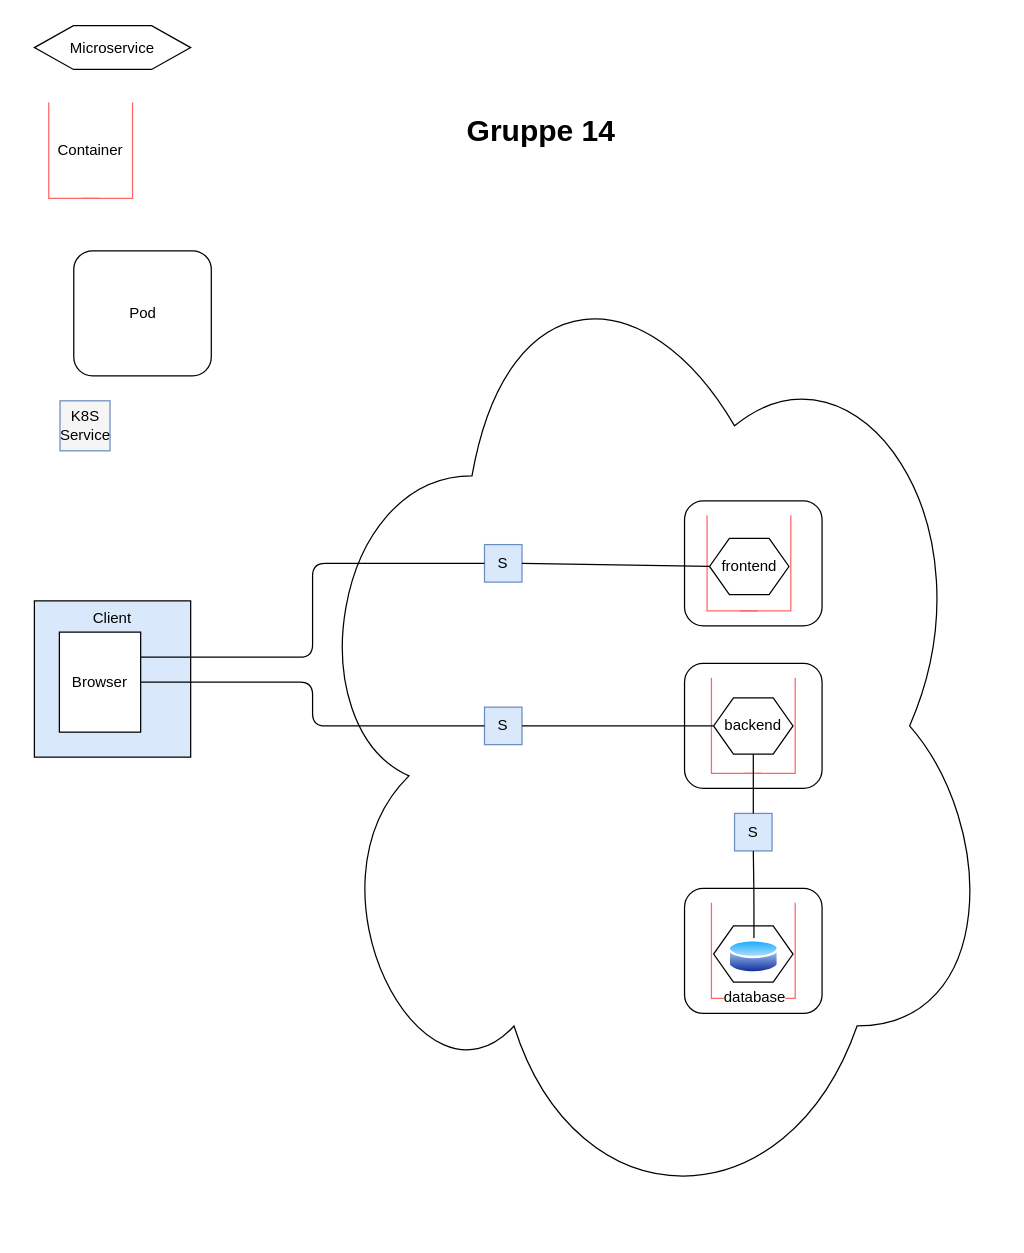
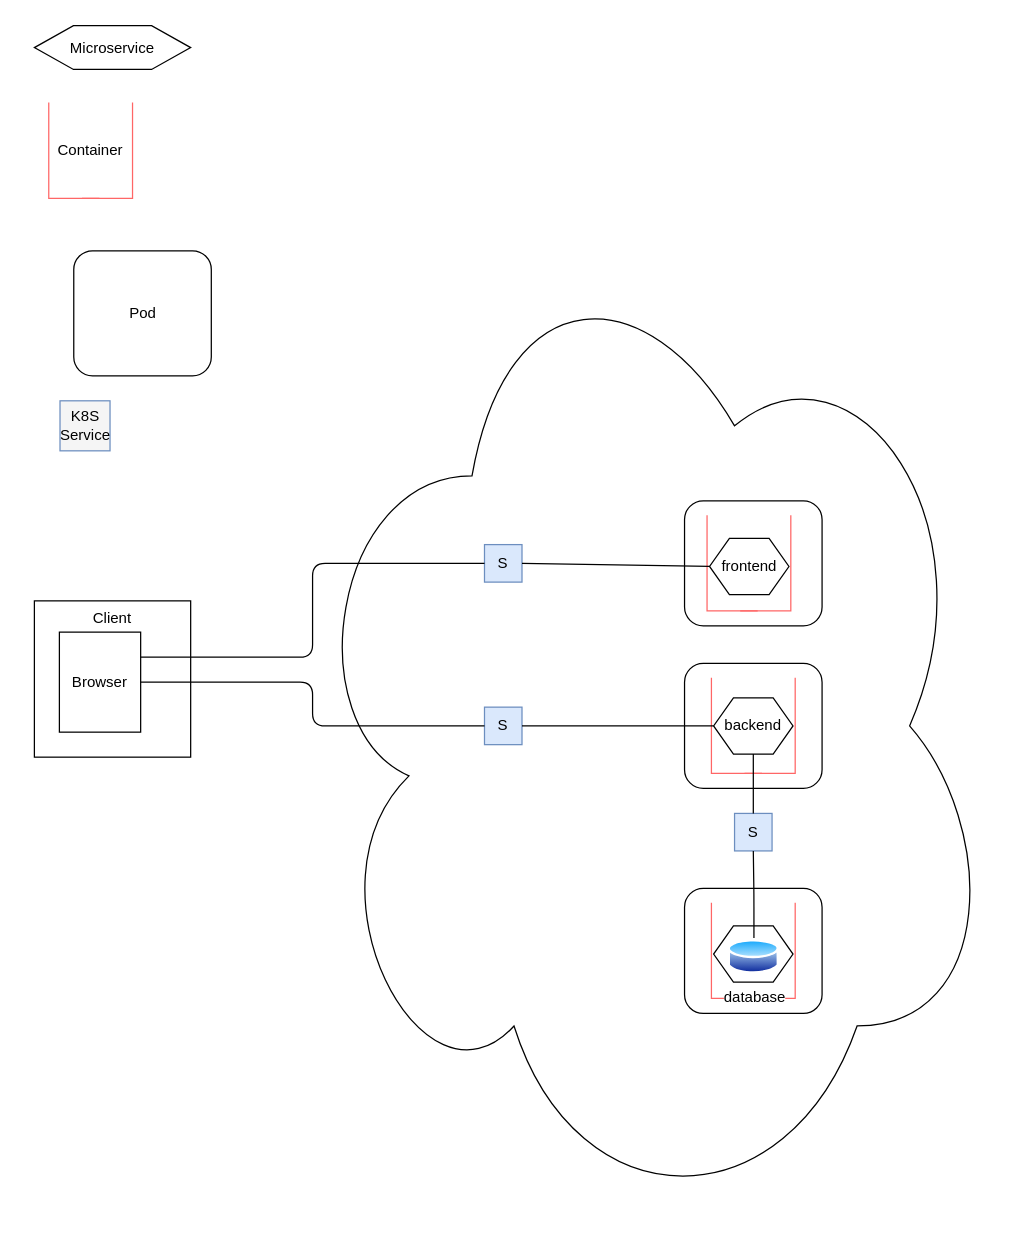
node "Gruppe 14": removed
node "Client": fillcolor #dae8fc -> #ffffff
